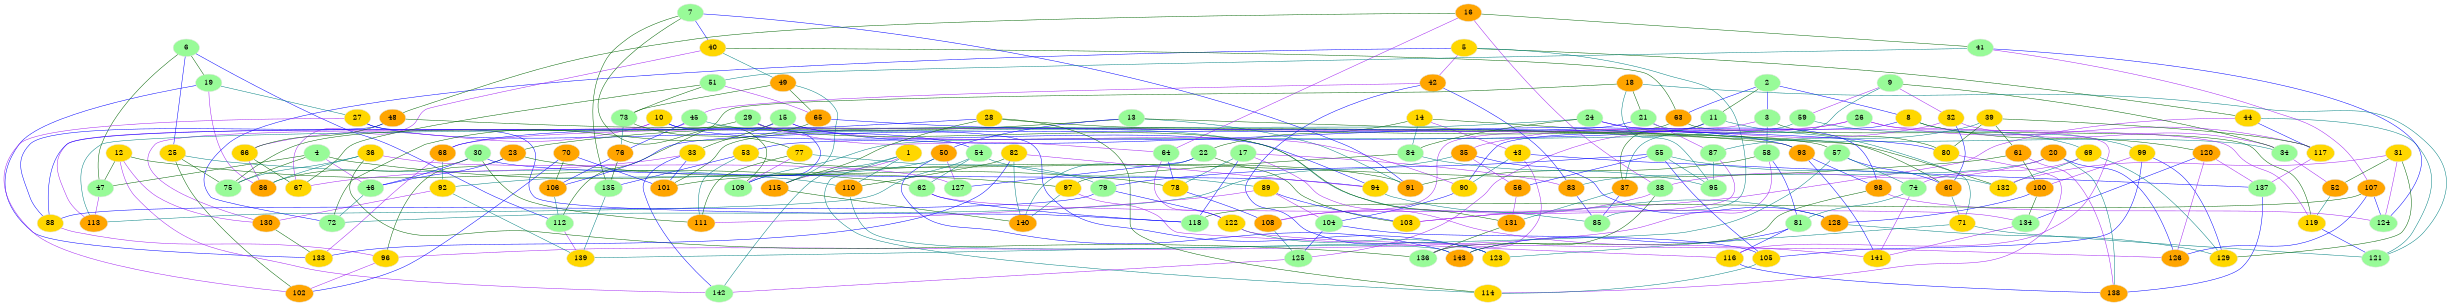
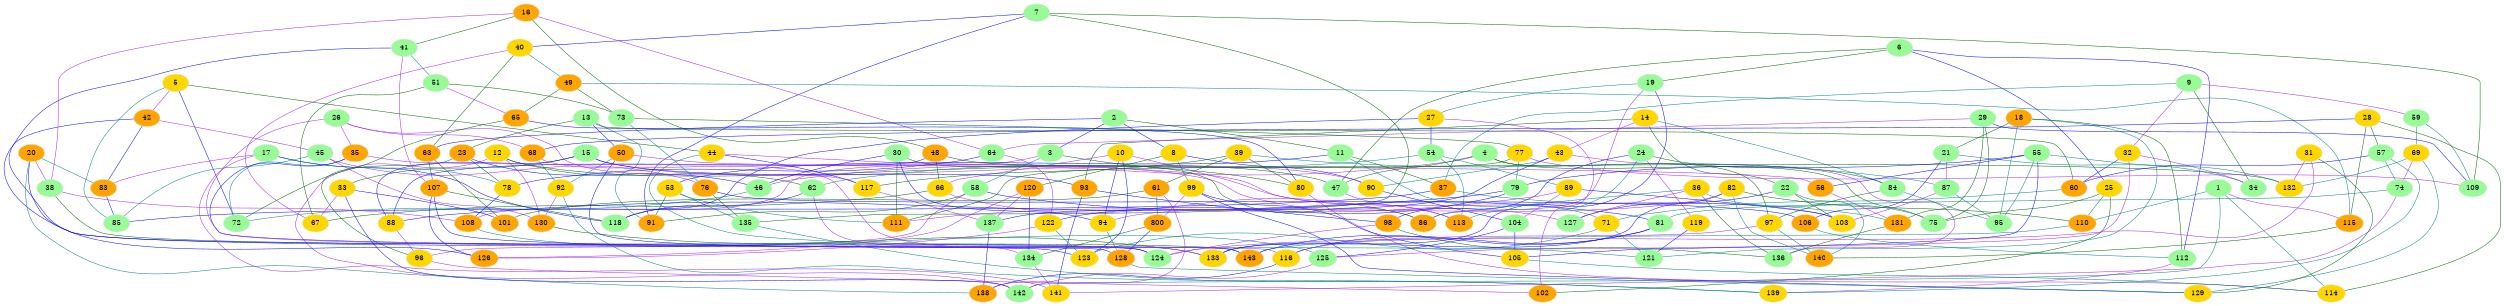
edge "63" -- "119": now "63" -- "107"
edge "45" -- "76": color blue -> purple
node "70": removed
node "1": fillcolor gold -> palegreen
edge "53" -- "135": color blue -> teal
node "100": label "100" -> "800"
node "52": removed
